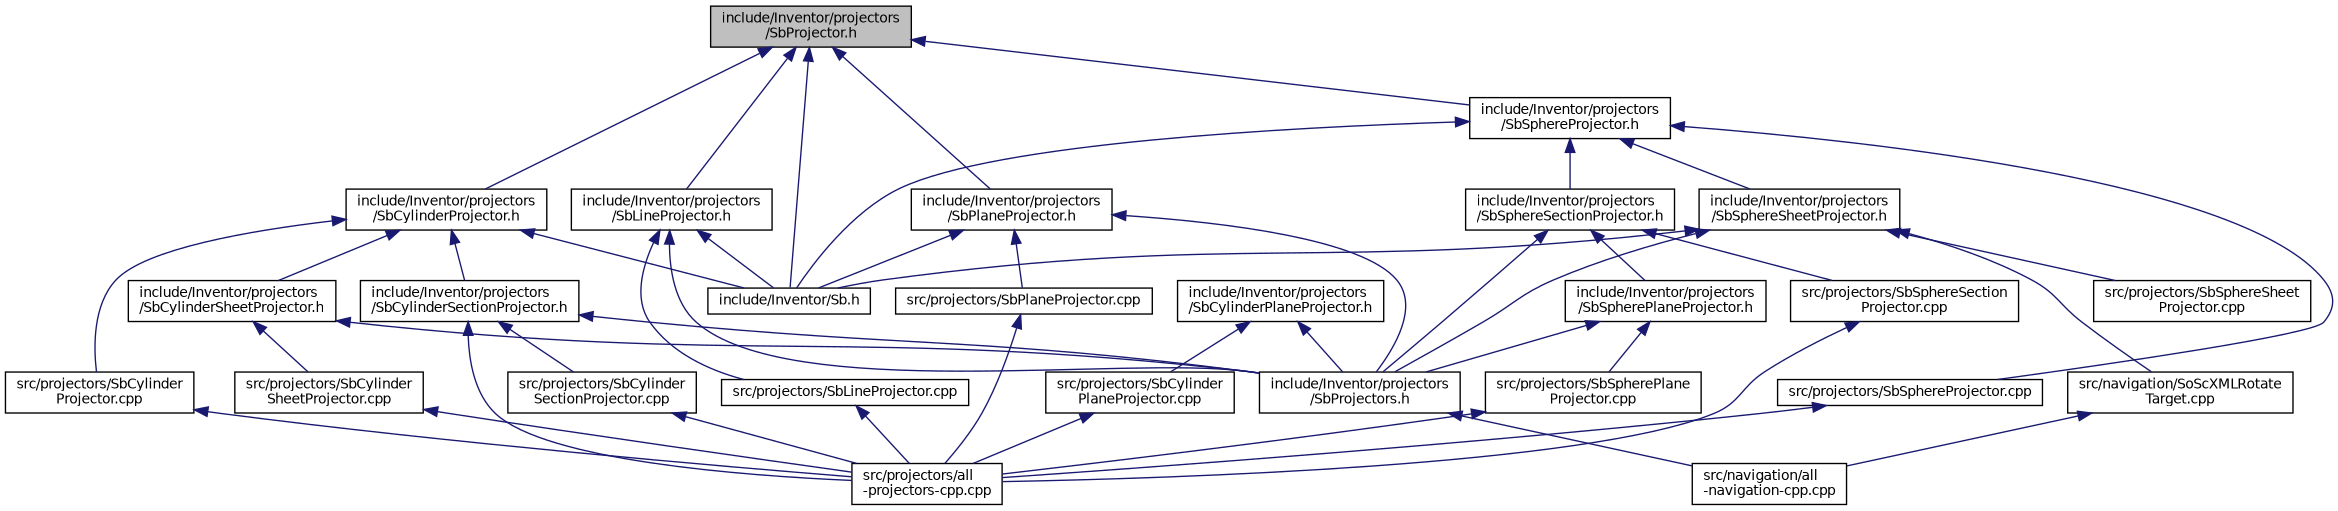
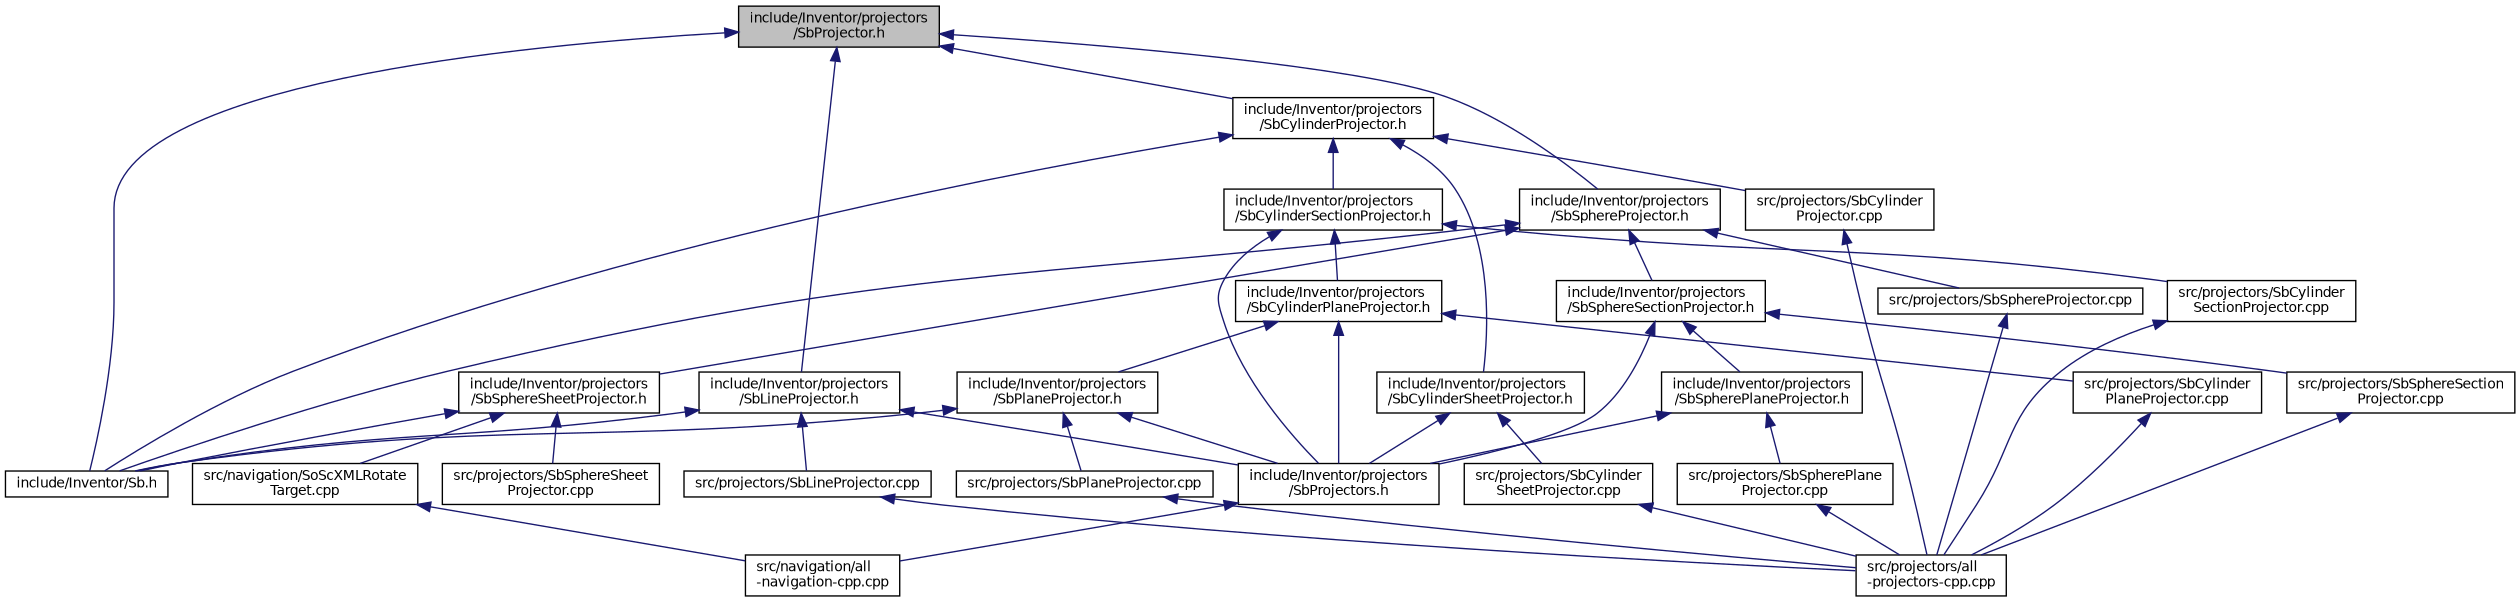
edge "include/Inventor/projectors /SbPlaneProjector.h" -> "include/Inventor/projectors /SbProjector.h": now "include/Inventor/projectors /SbPlaneProjector.h" -> "include/Inventor/projectors /SbCylinderPlaneProjector.h"
edge "include/Inventor/projectors /SbProjectors.h" -> "include/Inventor/projectors /SbSphereSheetProjector.h": removed
edge "src/projectors/all -projectors-cpp.cpp" -> "include/Inventor/projectors /SbCylinderSectionProjector.h": now "include/Inventor/projectors /SbCylinderPlaneProjector.h" -> "include/Inventor/projectors /SbCylinderSectionProjector.h"
